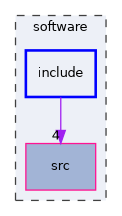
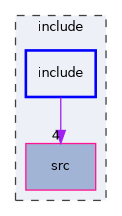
cluster "software": label "software" -> "include"
